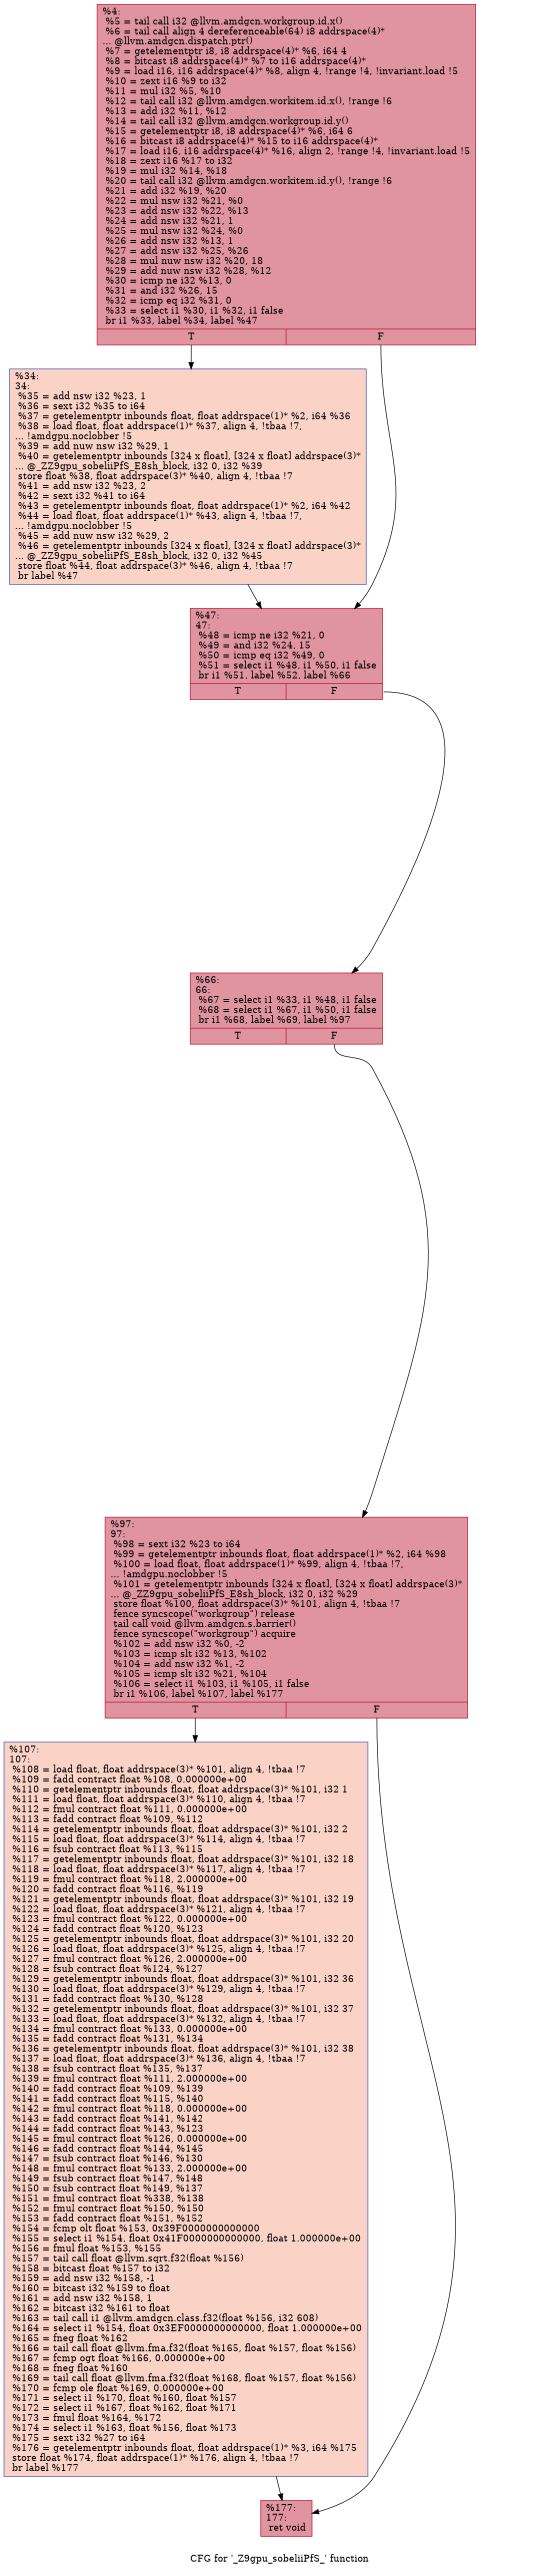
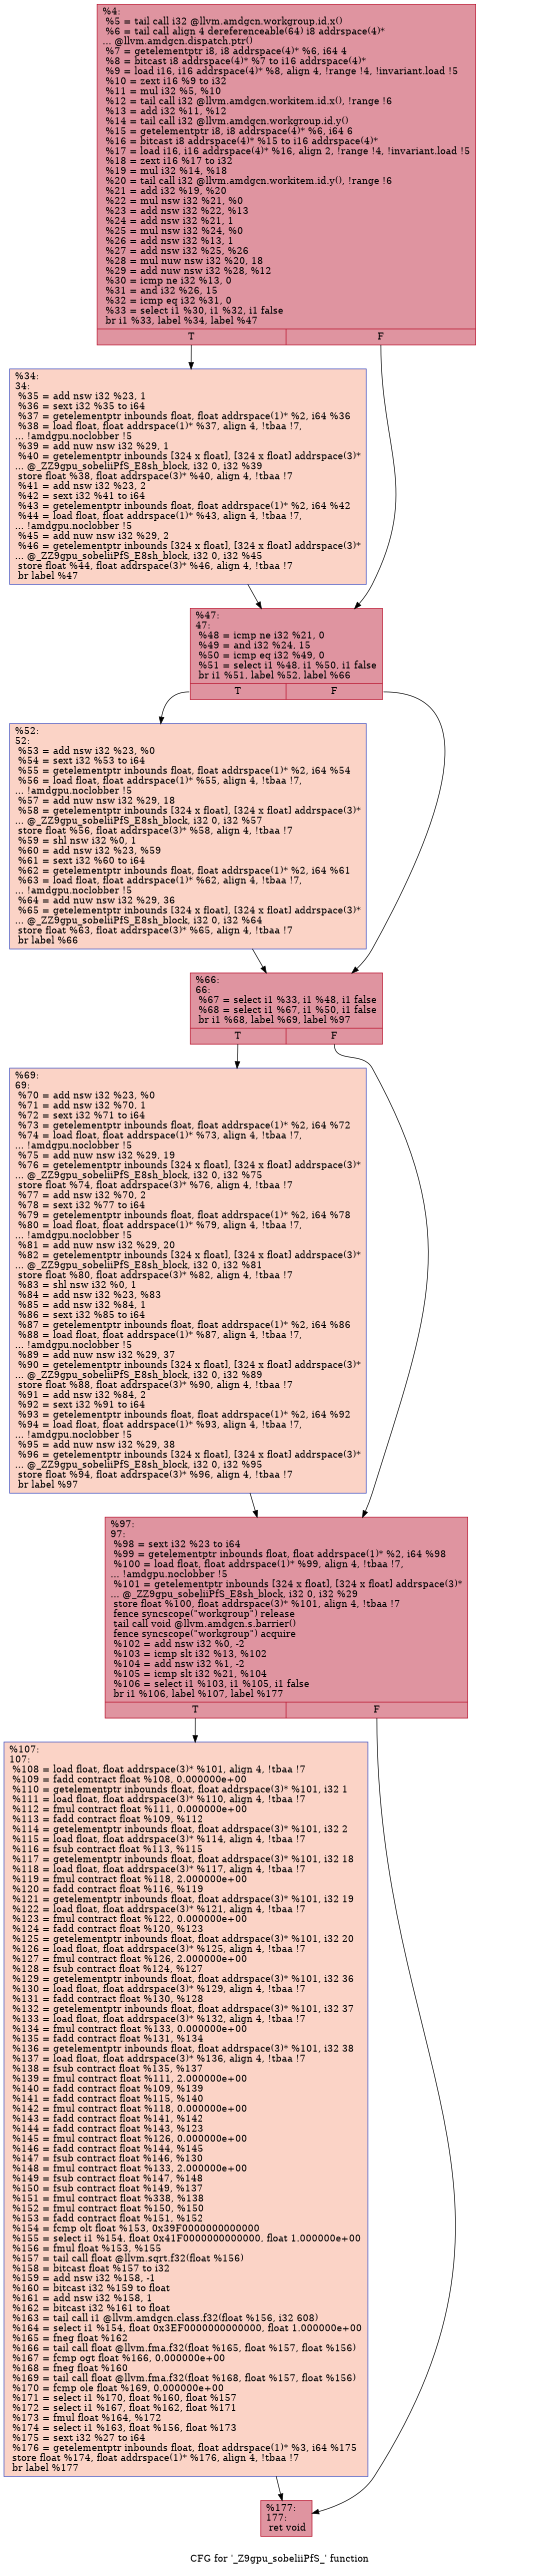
node "%52:": added
node "%69:": added
